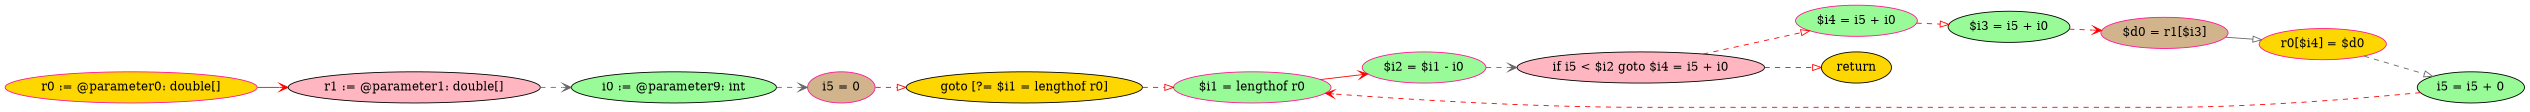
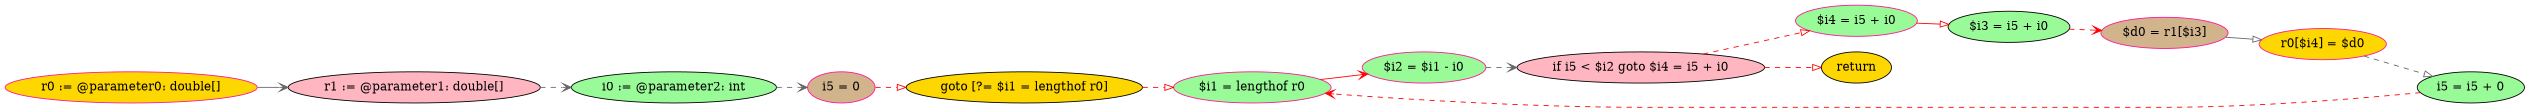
edge "$i4 = i5 + i0" -> "$i3 = i5 + i0": style dashed -> solid
edge "r0 := @parameter0: double[]" -> "r1 := @parameter1: double[]": color red -> gray40
node "i0 := @parameter9: int": label "i0 := @parameter9: int" -> "i0 := @parameter2: int"
